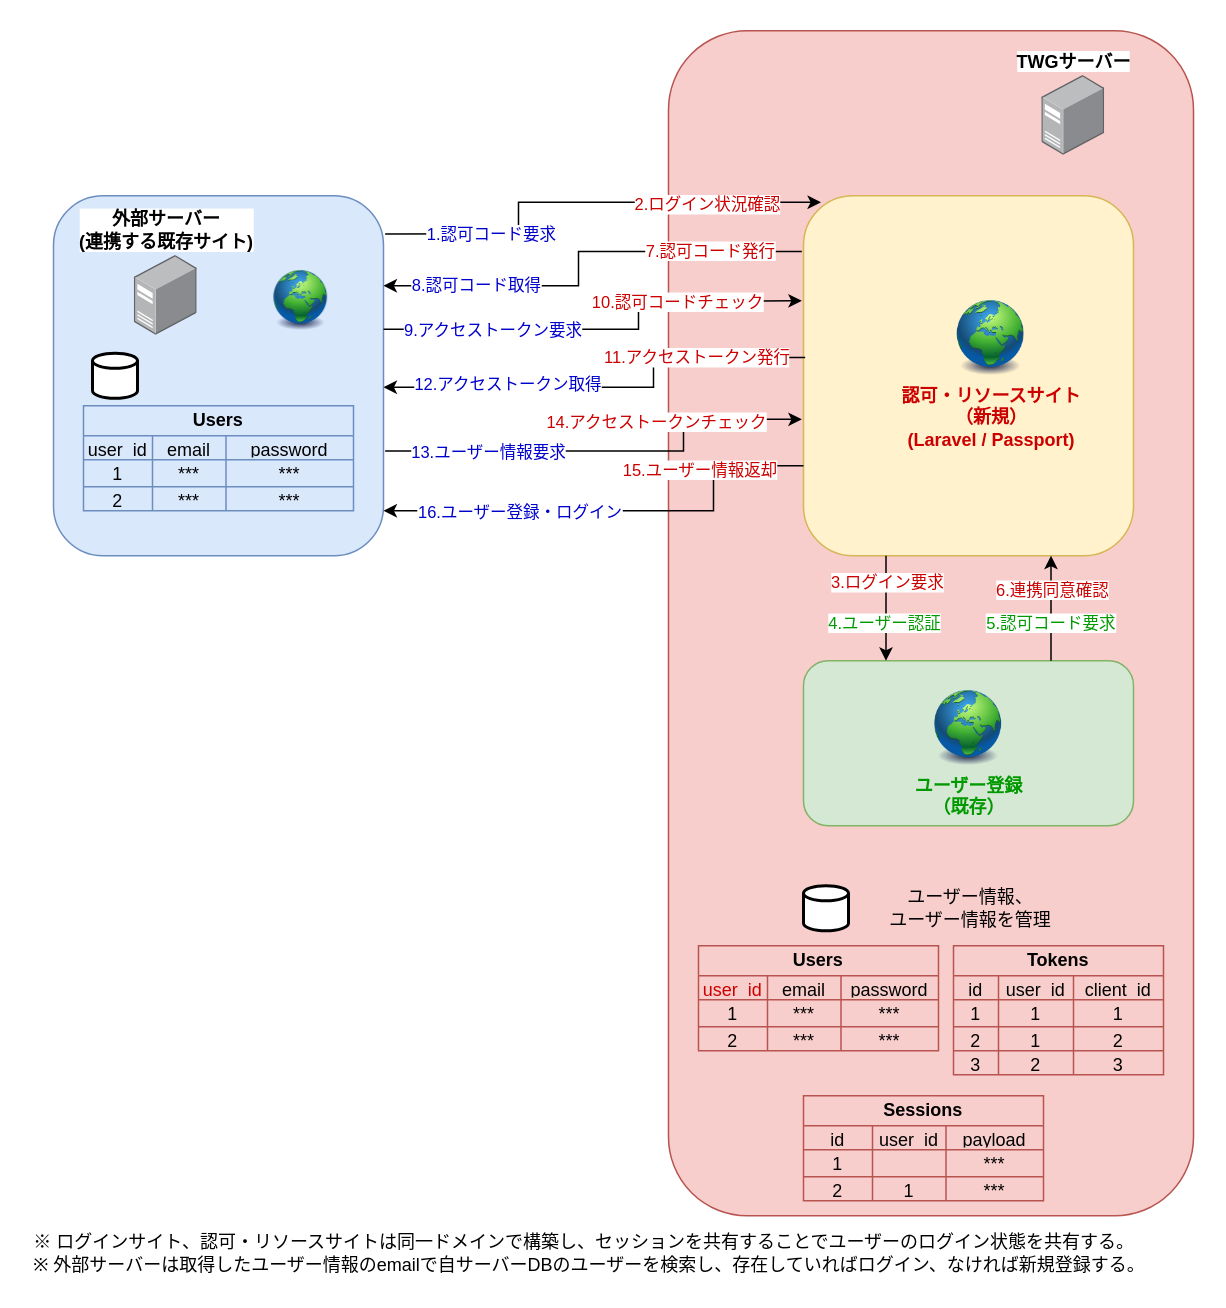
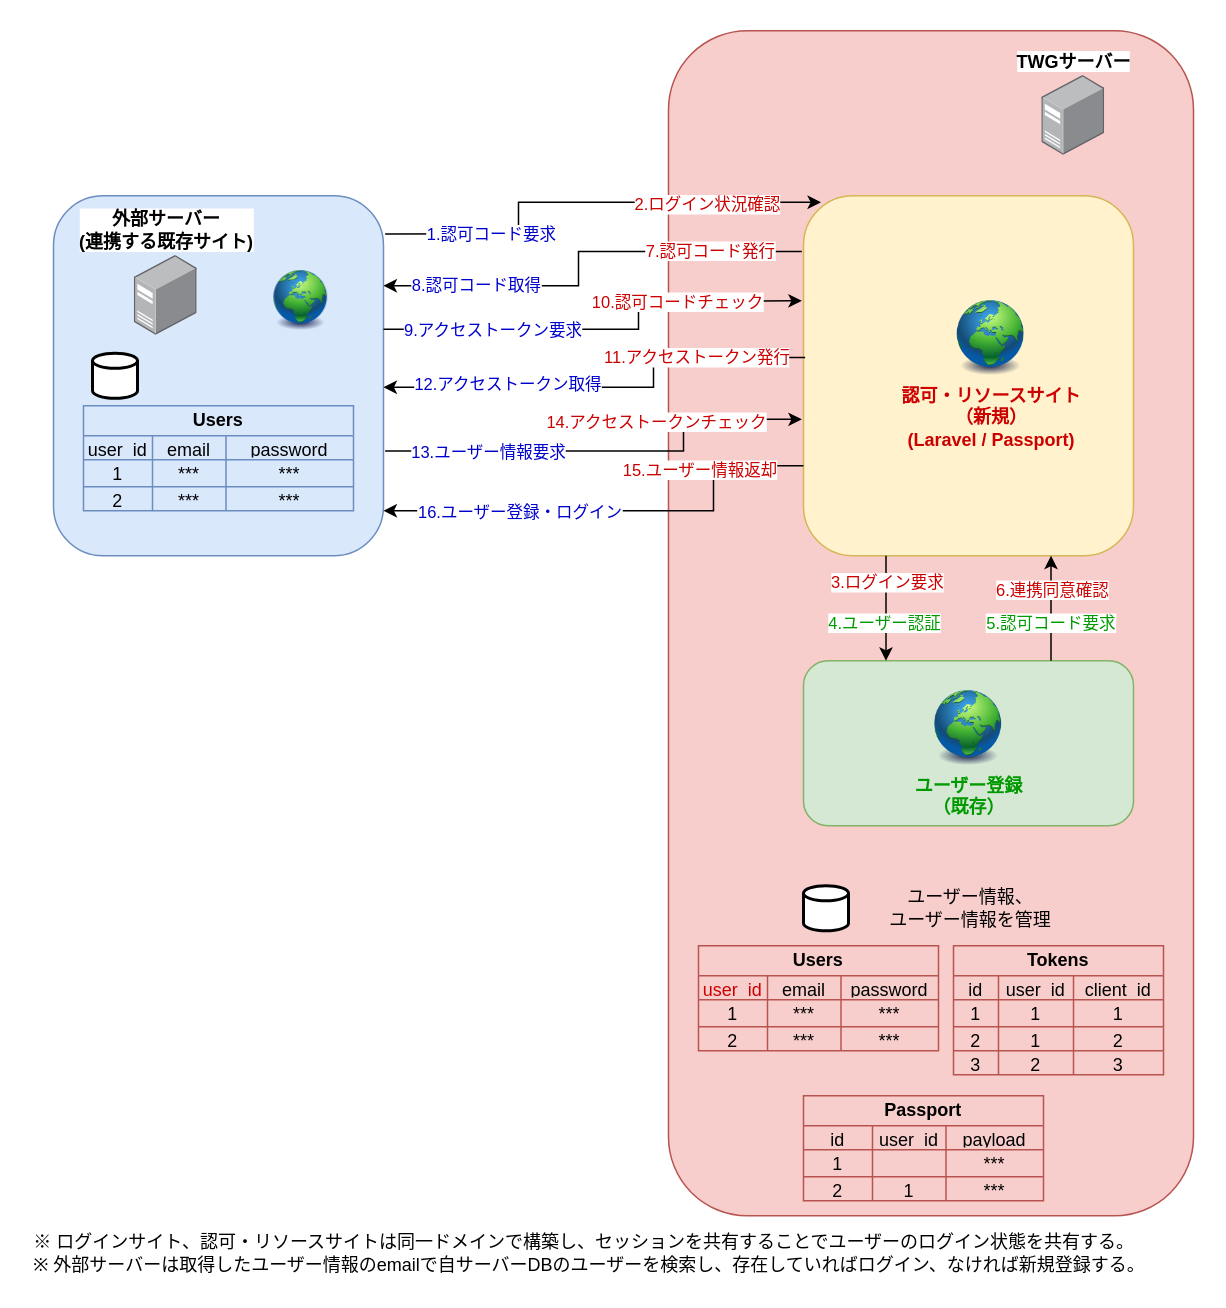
node "Sessions": label "Sessions" -> "Passport"
